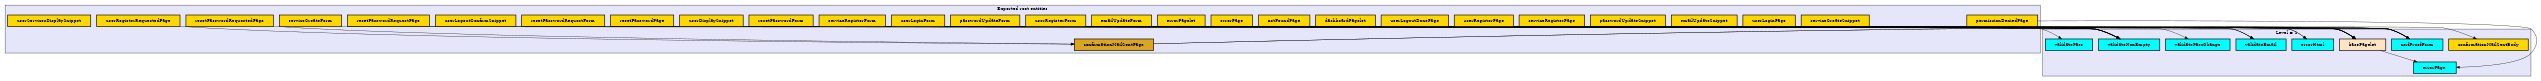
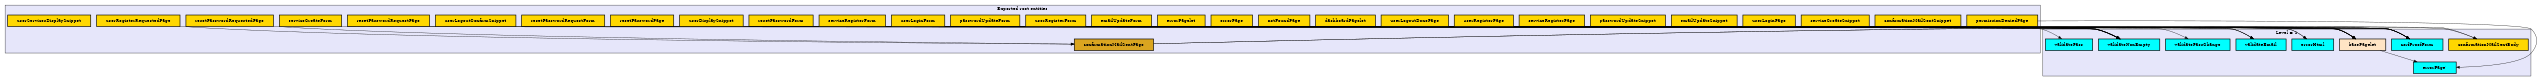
node "confirmationMailSentSnippet": added
